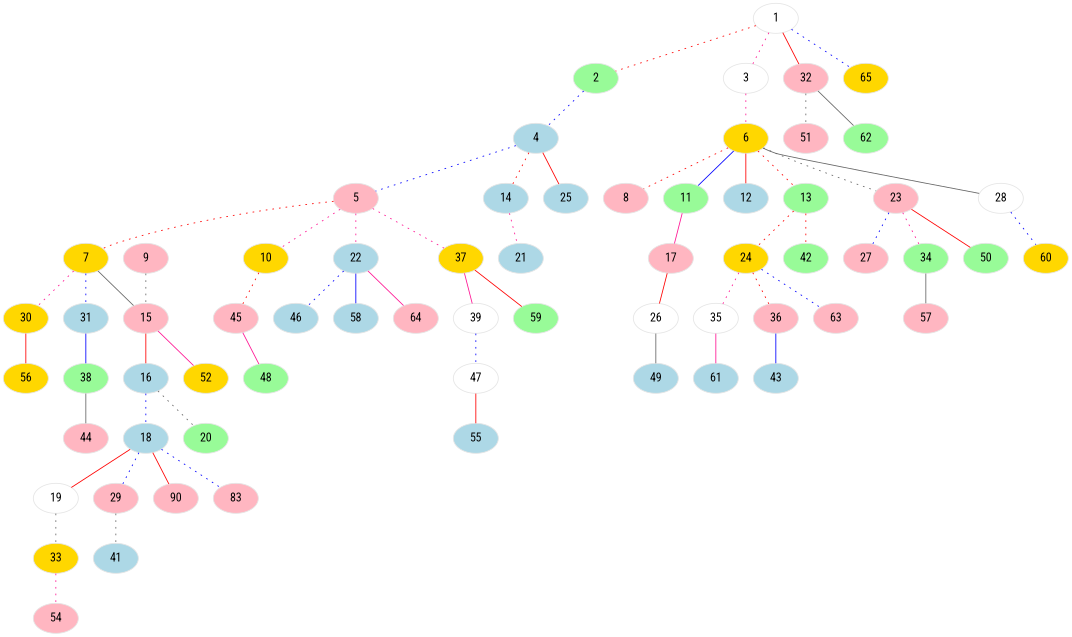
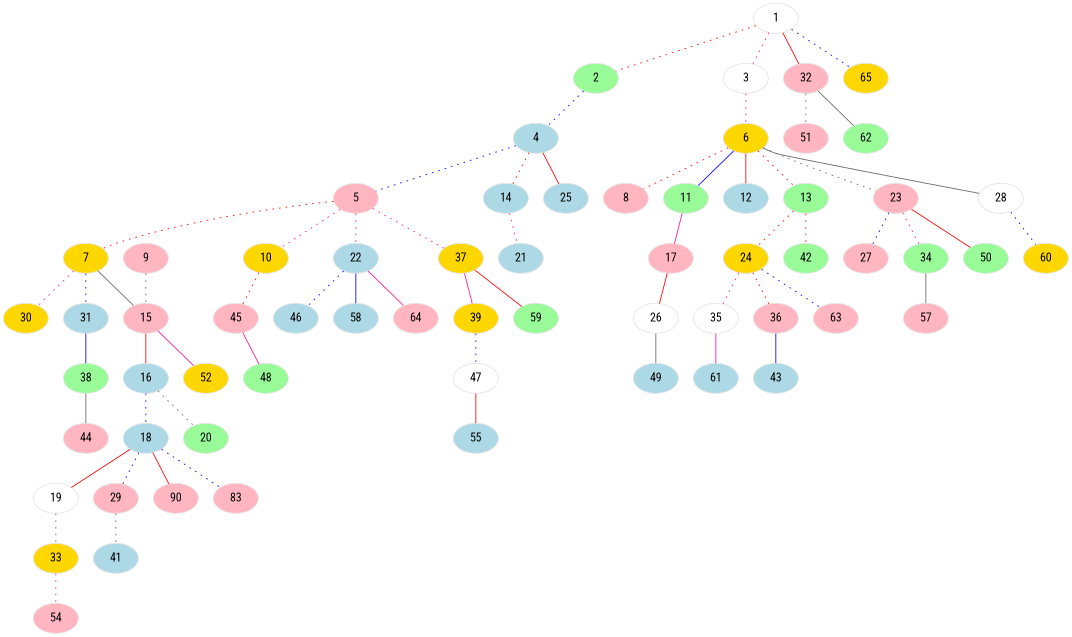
node "39": fillcolor white -> gold
node "56": removed
